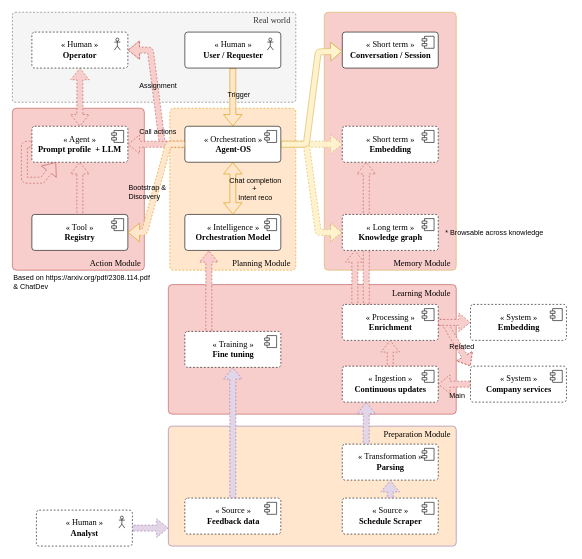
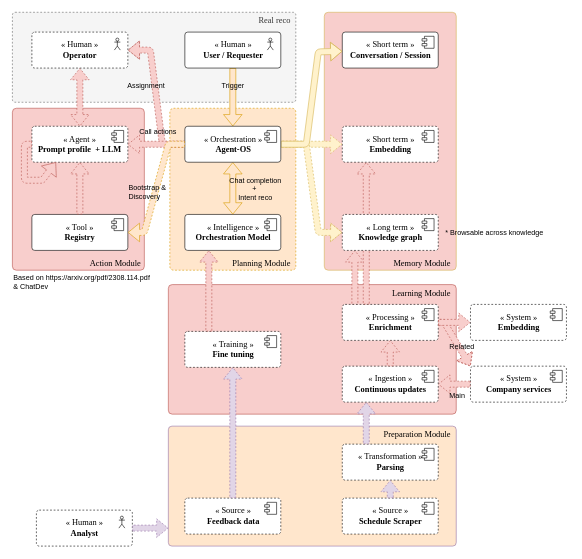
node "Real world": label "Real world" -> "Real reco"
node "Assignment": moved (168, 86) -> (156, 86)
node "Trigger": moved (239, 95) -> (233, 86)
